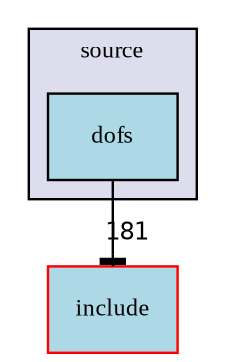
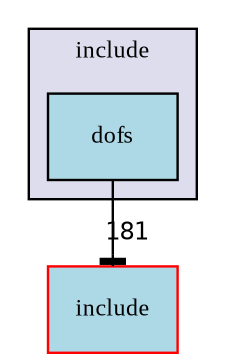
cluster "source": label "source" -> "include"
